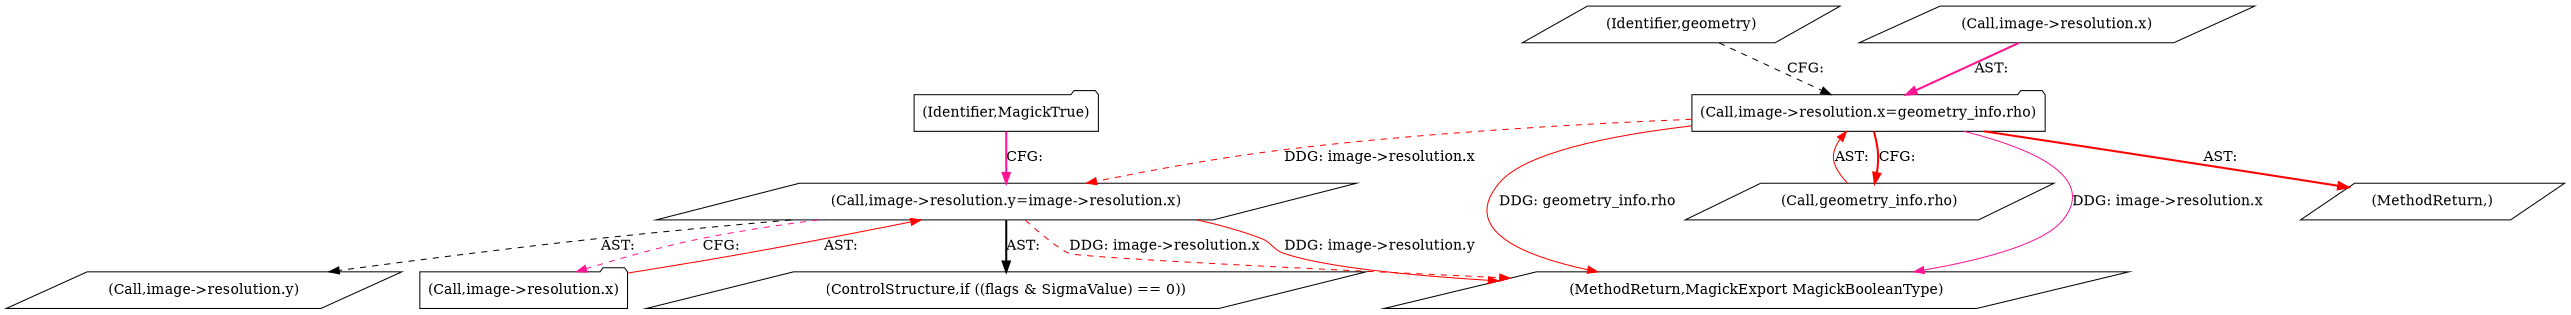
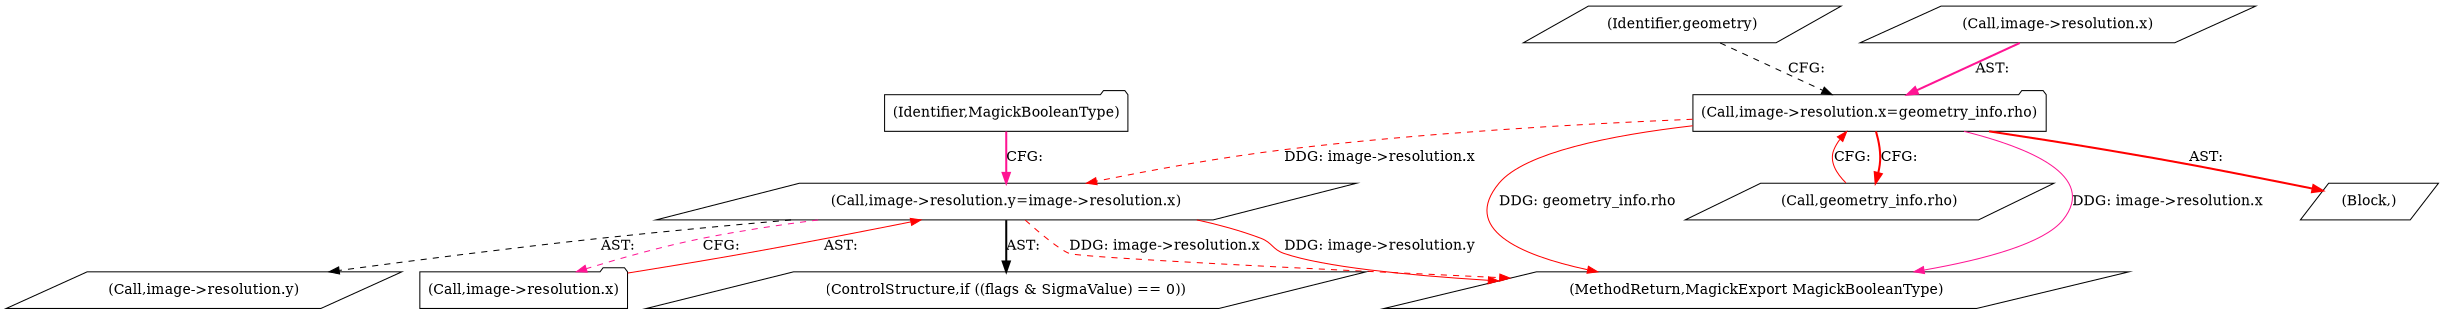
node "(Identifier,MagickTrue)": label "(Identifier,MagickTrue)" -> "(Identifier,MagickBooleanType)"
edge "(Call,geometry_info.rho)" -> "(Call,image->resolution.x=geometry_info.rho)": label "AST: " -> "CFG: "
node "(MethodReturn,)": label "(MethodReturn,)" -> "(Block,)"
